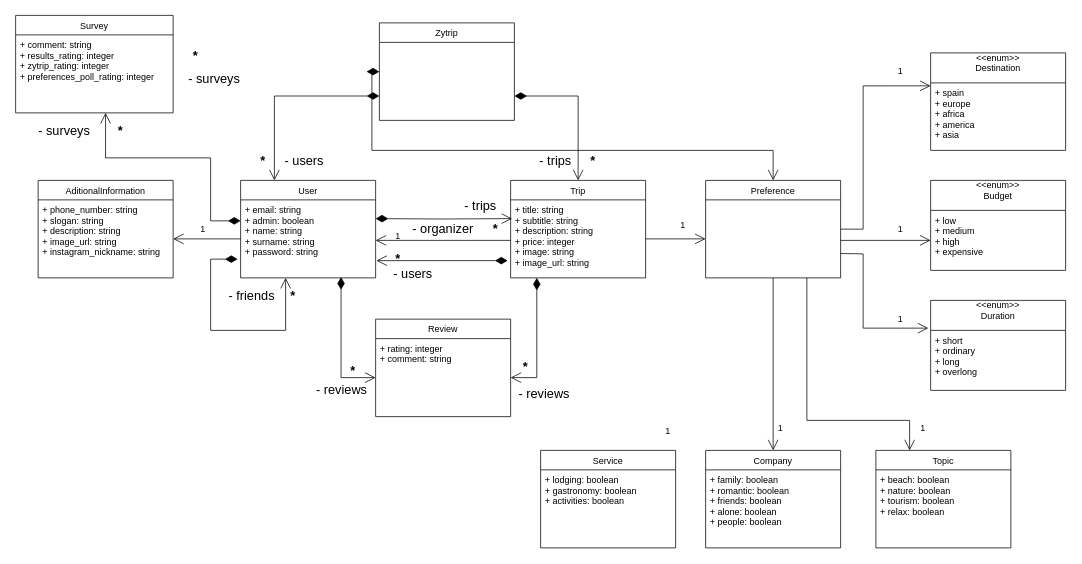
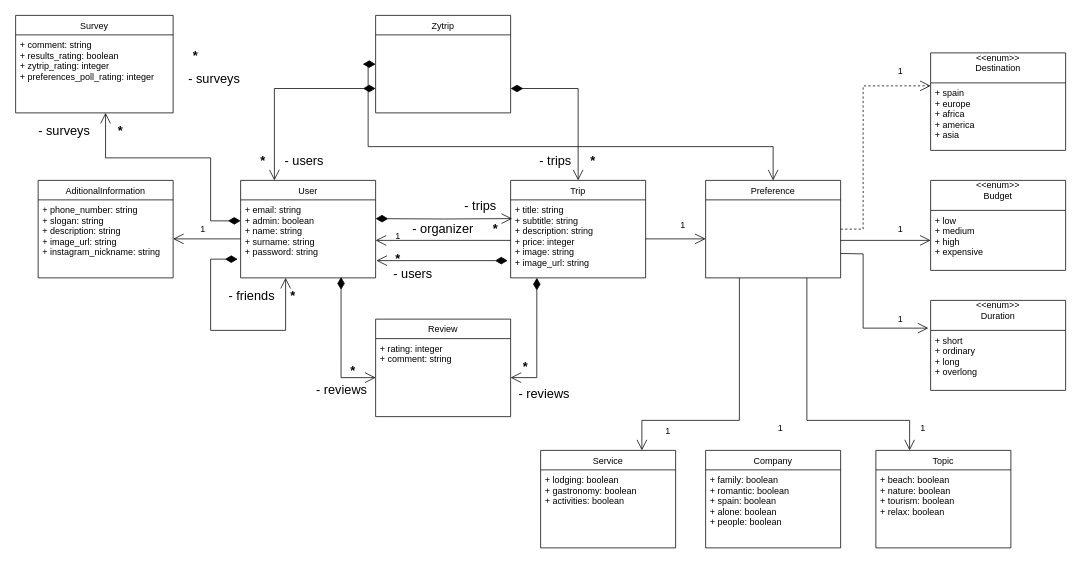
node "+ comment: string + results_rating: integer + zytrip_rating: integer + preferences_poll_rating: integer": label "+ comment: string + results_rating: integer + zytrip_rating: integer + preferences_poll_rating: integer" -> "+ comment: string + results_rating: boolean + zytrip_rating: integer + preferences_poll_rating: integer"
node "Zytrip": moved (447, 72) -> (443, 64)
edge "Preference" -> "+ spain + europe + africa + america + asia": style solid -> dashed
edge "Preference" -> "Company": removed
edge "Preference" -> "Service": added
node "+ family: boolean + romantic: boolean + friends: boolean + alone: boolean + people: boolean": label "+ family: boolean + romantic: boolean + friends: boolean + alone: boolean + people: boolean" -> "+ family: boolean + romantic: boolean + spain: boolean + alone: boolean + people: boolean"
